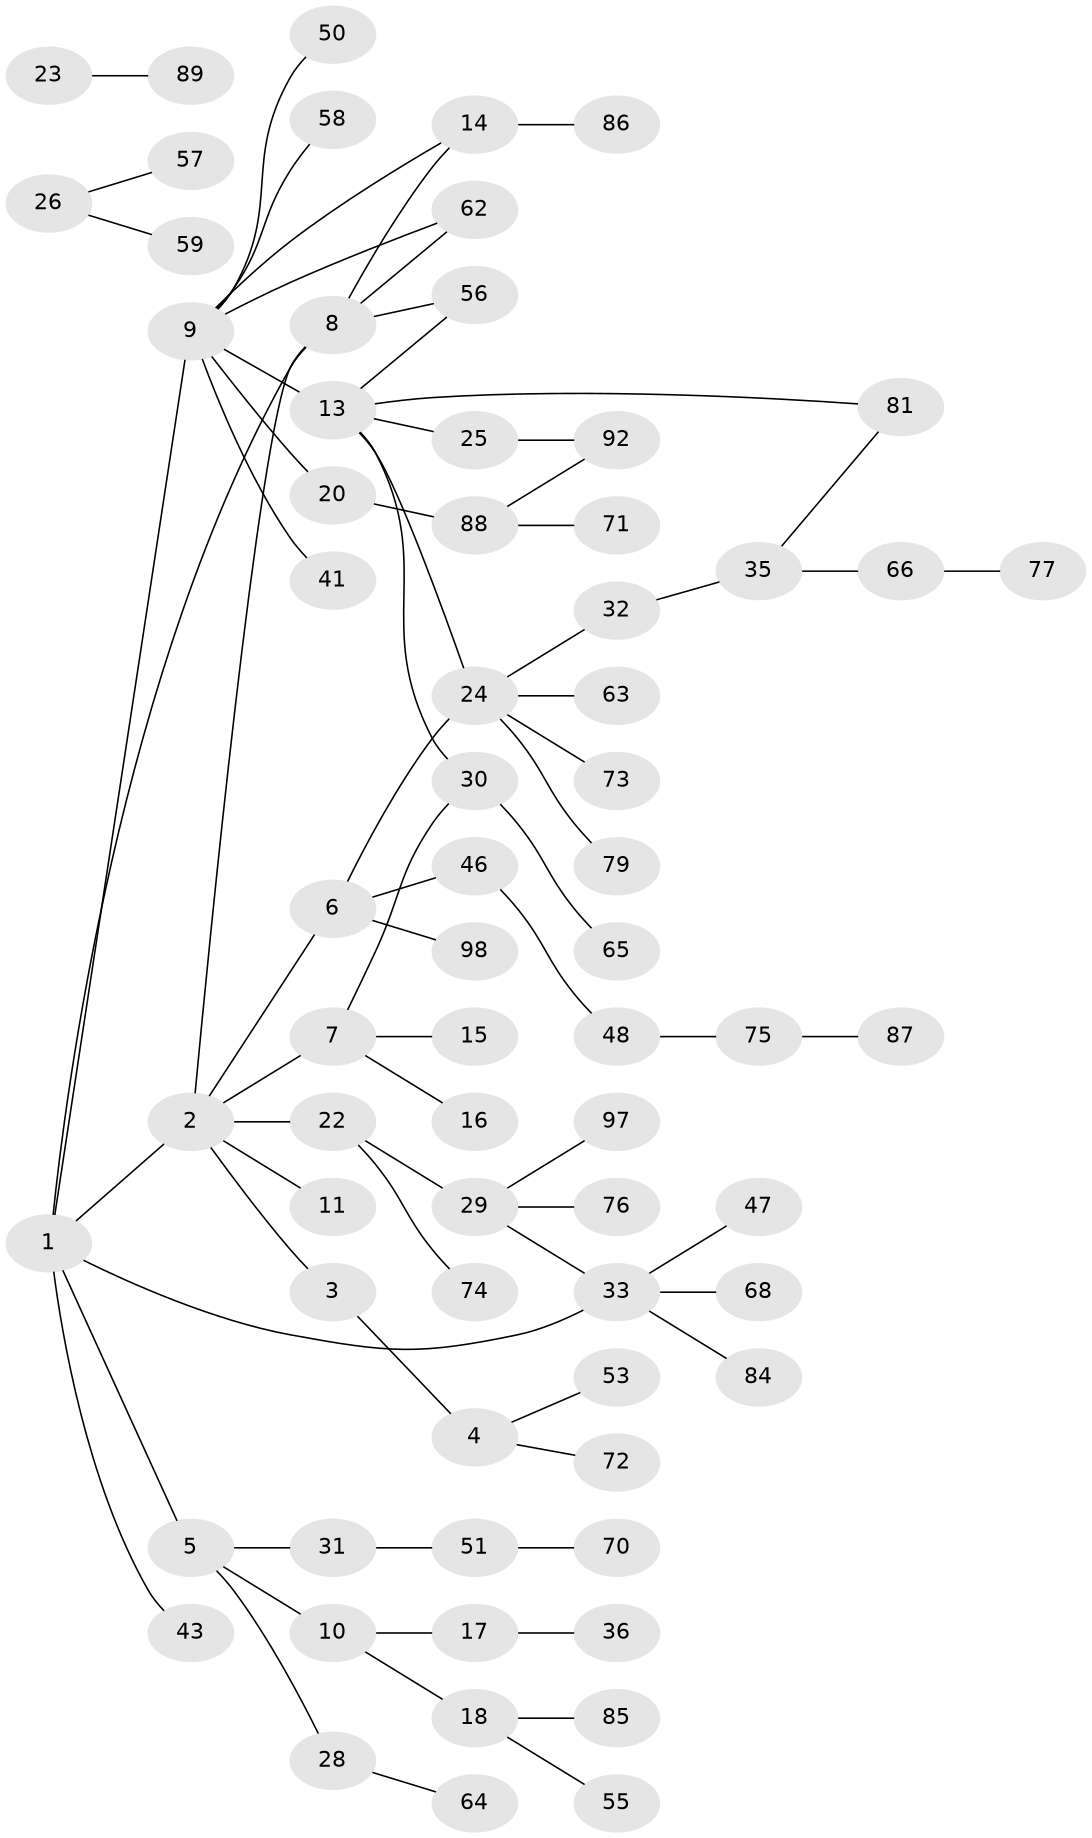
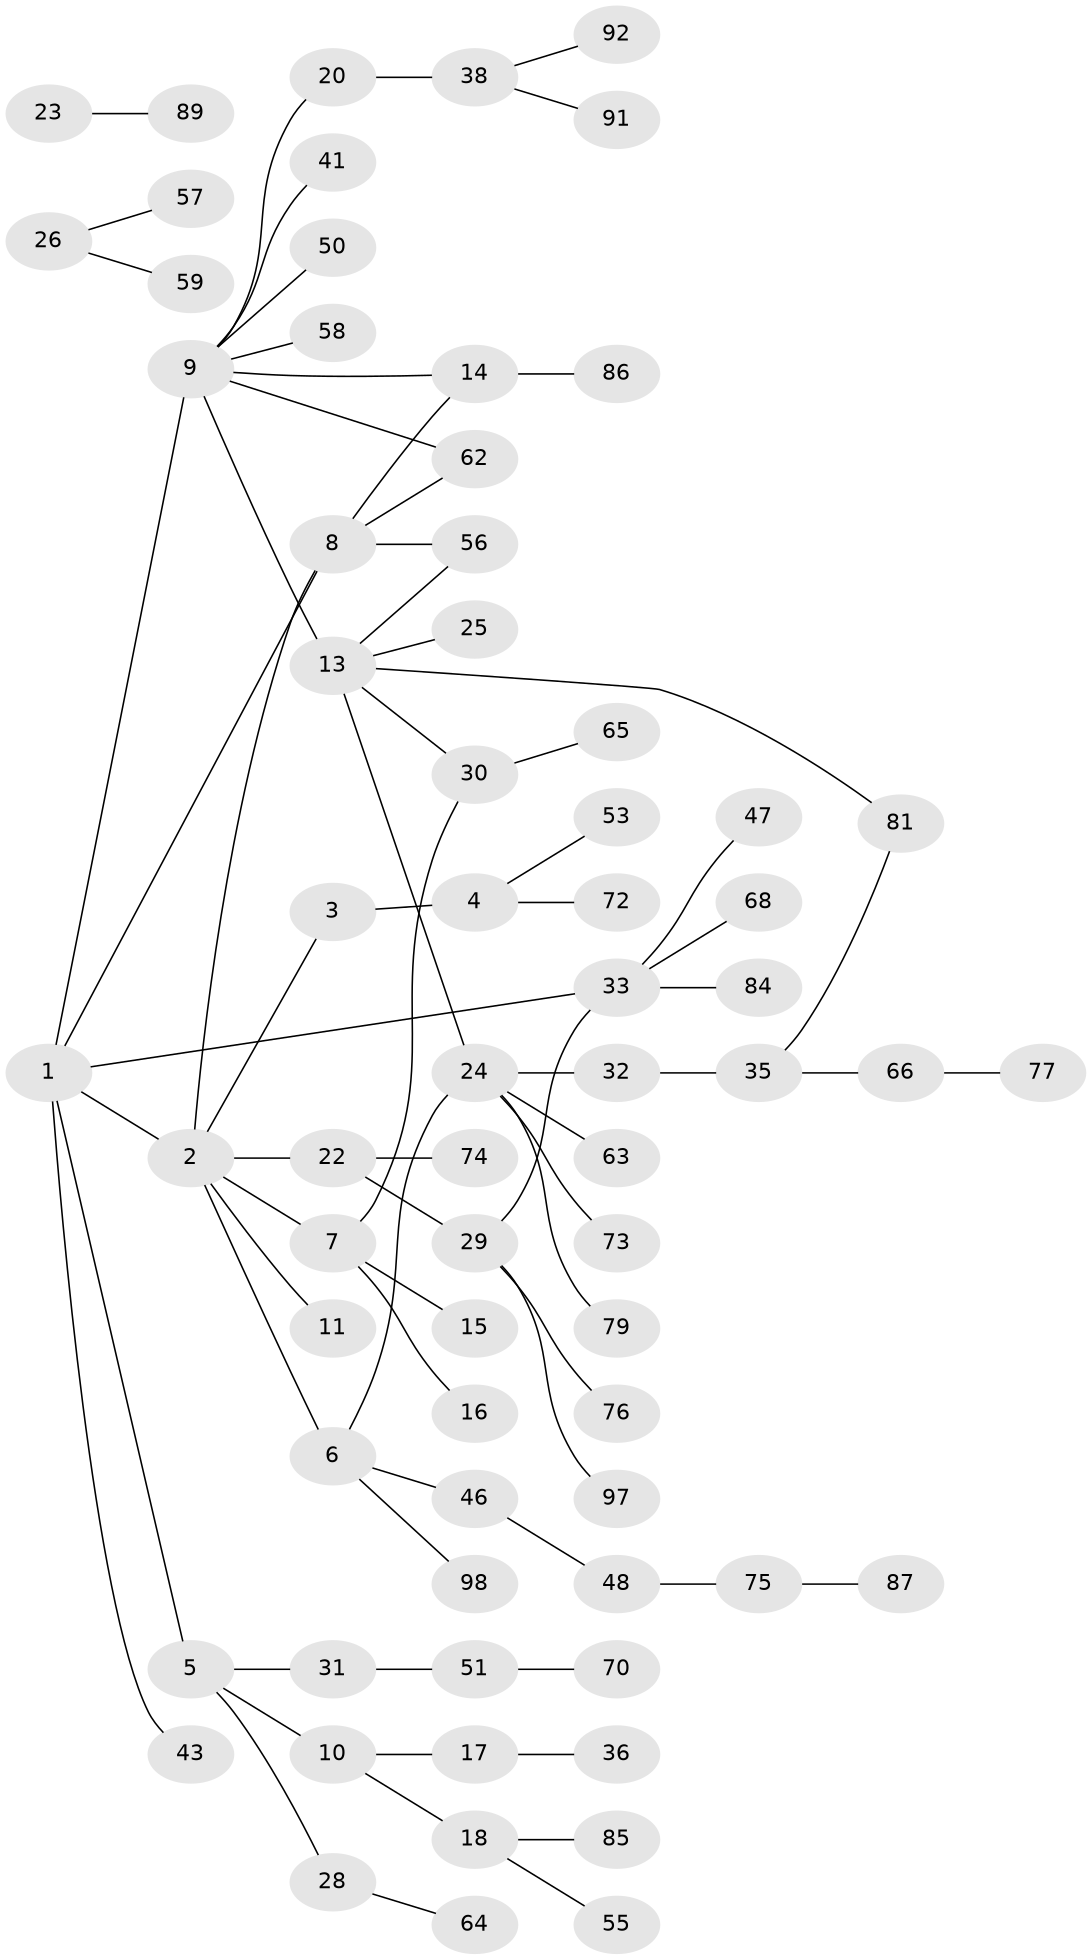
edge "25" -- "92": removed
node "88": label "88" -> "38"
node "71": label "71" -> "91"
